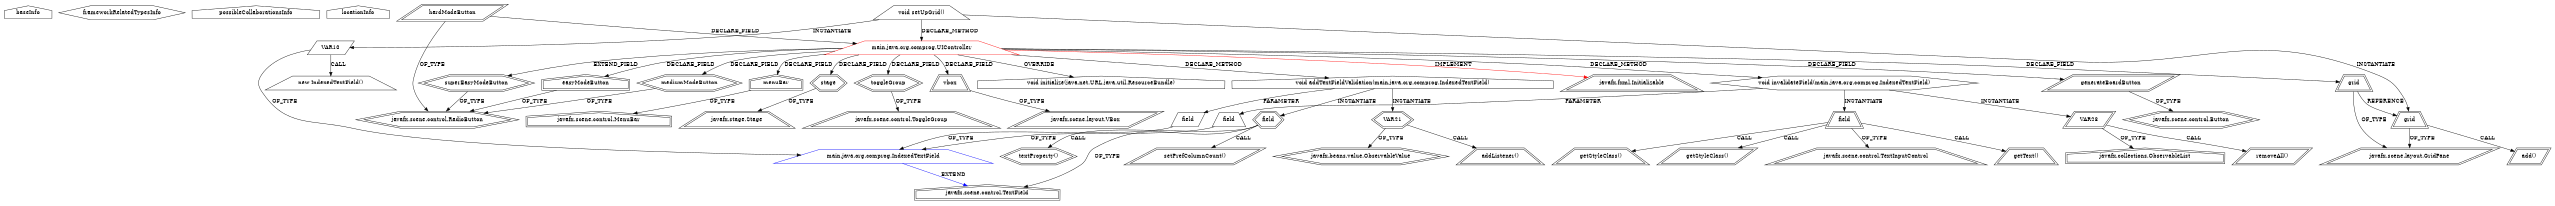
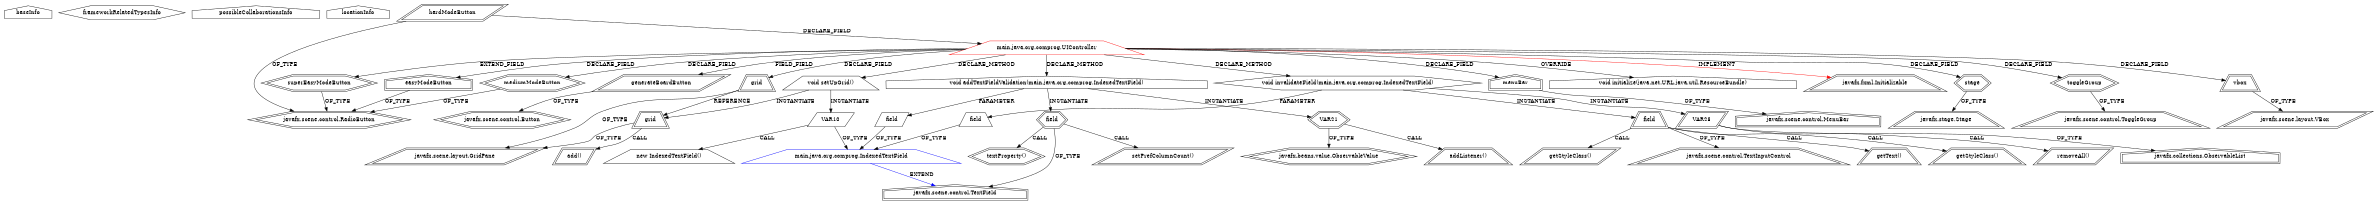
edge "void setUpGrid()" -> "main.java.org.comprog.UIController": reversed
edge "main.java.org.comprog.UIController" -> "generateBoardButton": label "DECLARE_FIELD" -> "FIELD_FIELD"
